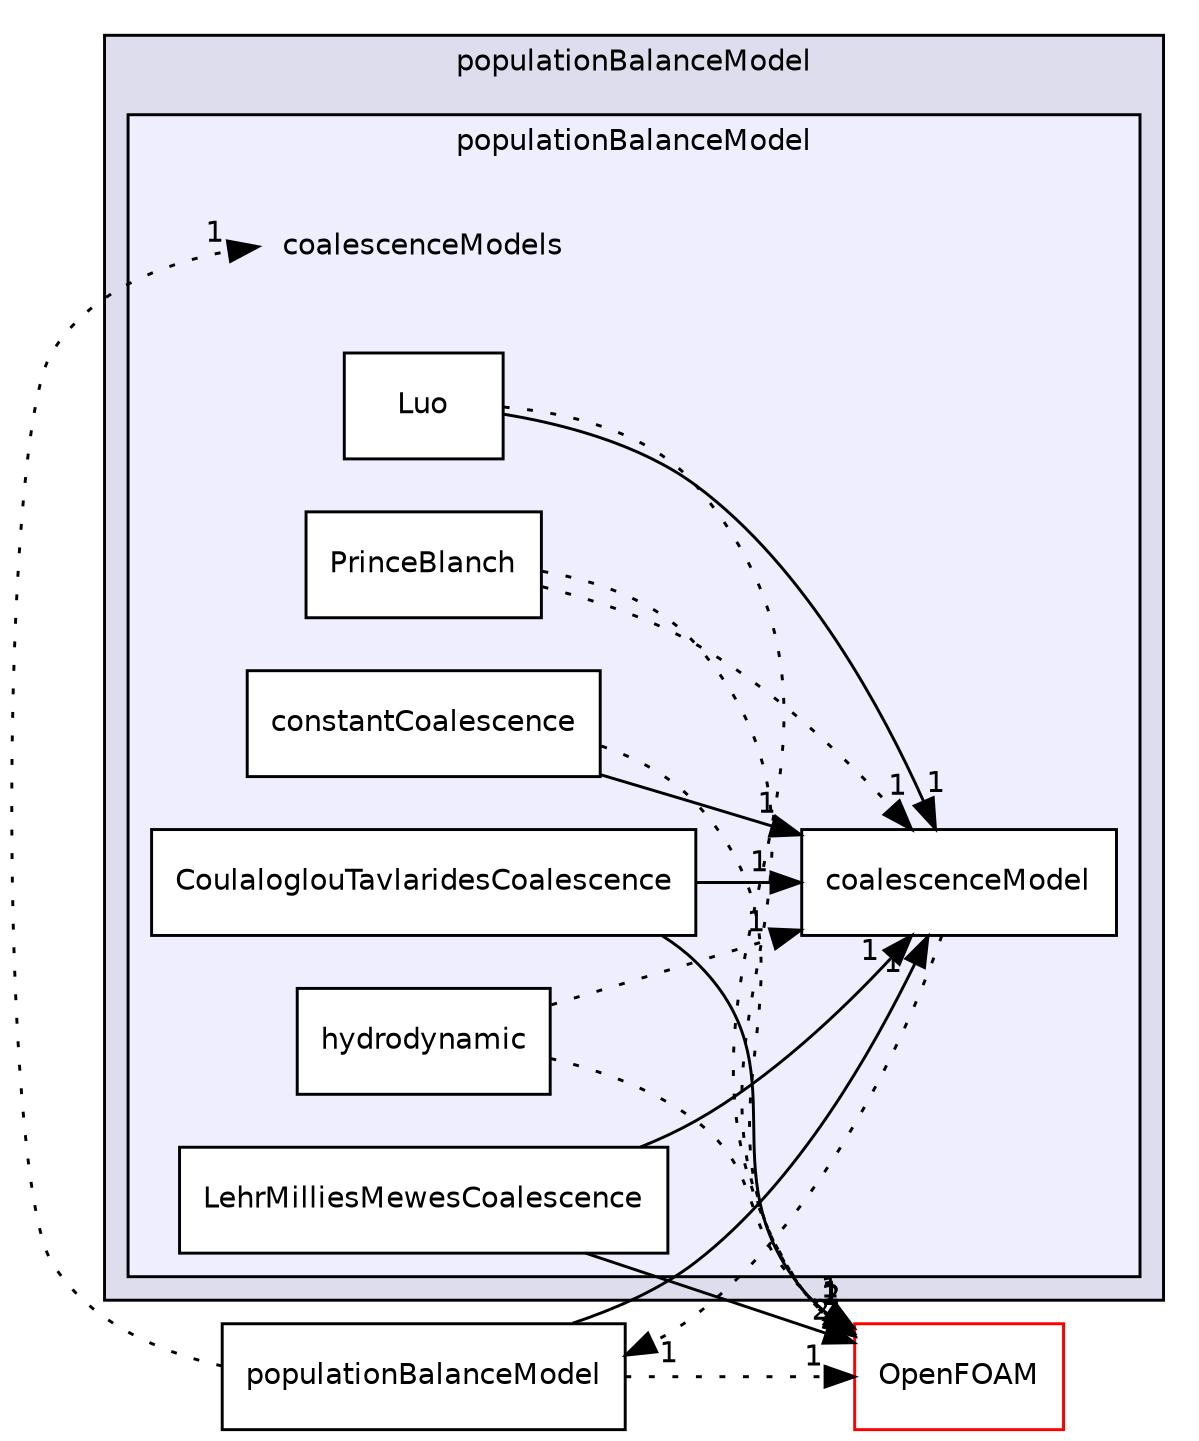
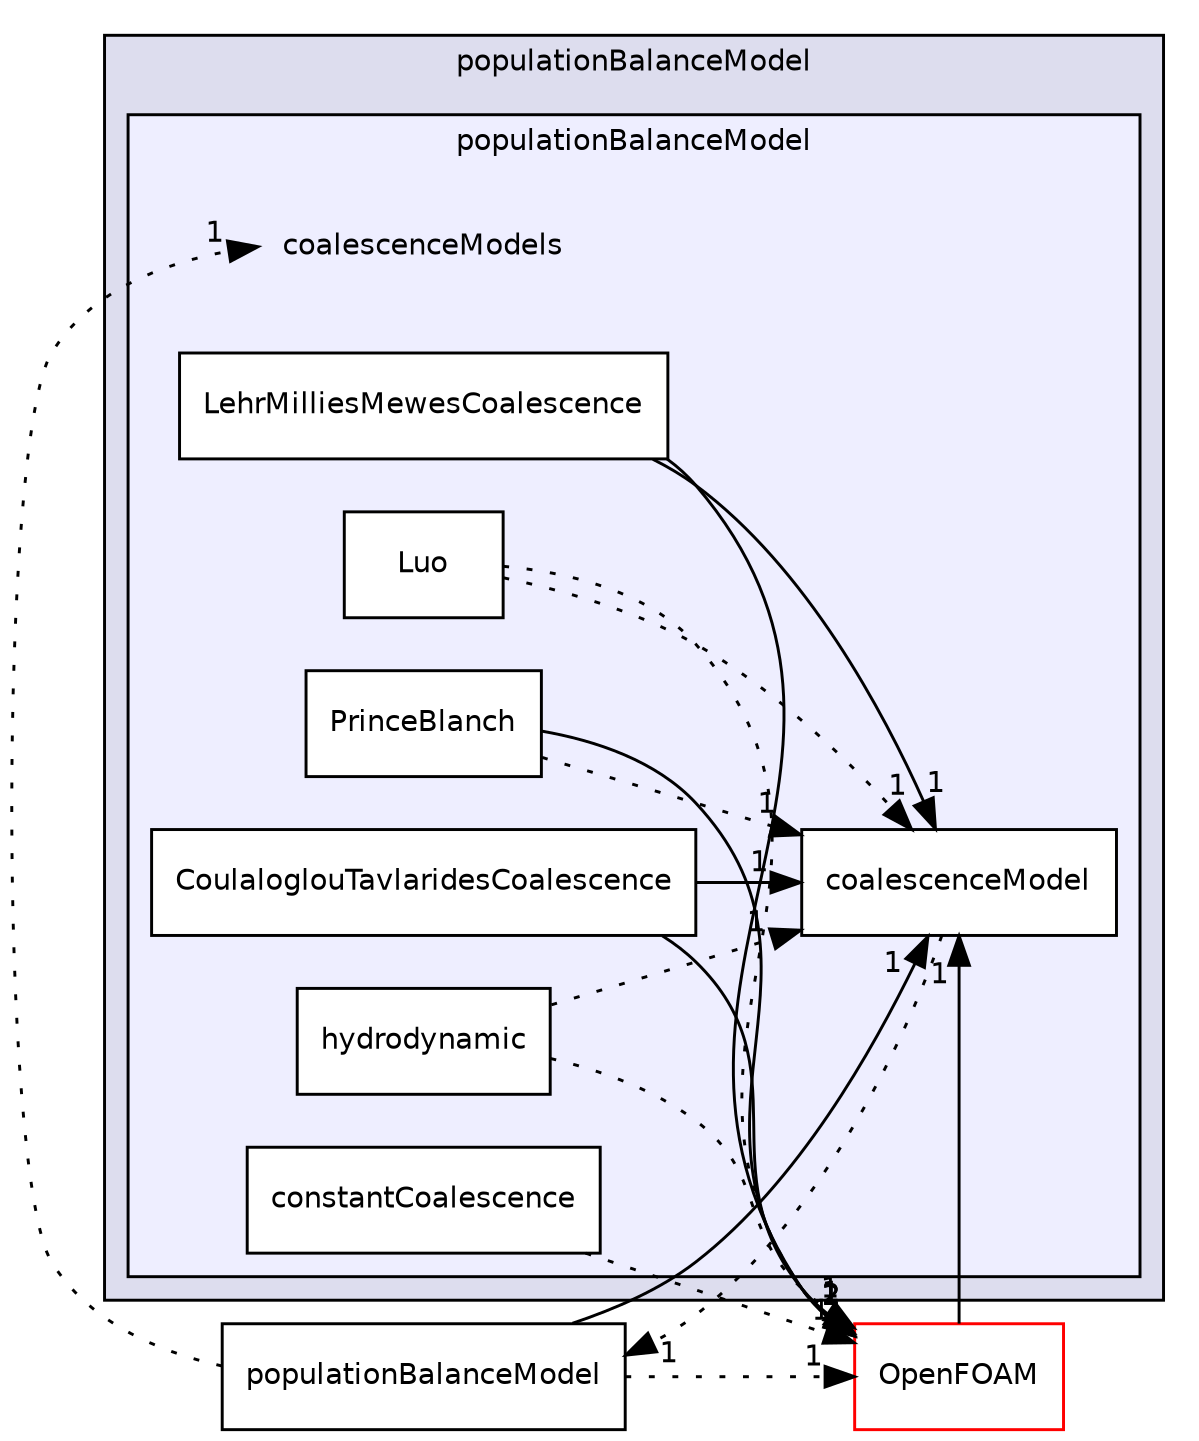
edge "Luo" -> "coalescenceModel": style solid -> dotted
edge "PrinceBlanch" -> "OpenFOAM": style dotted -> solid
edge "constantCoalescence" -> "coalescenceModel": now "OpenFOAM" -> "coalescenceModel"
